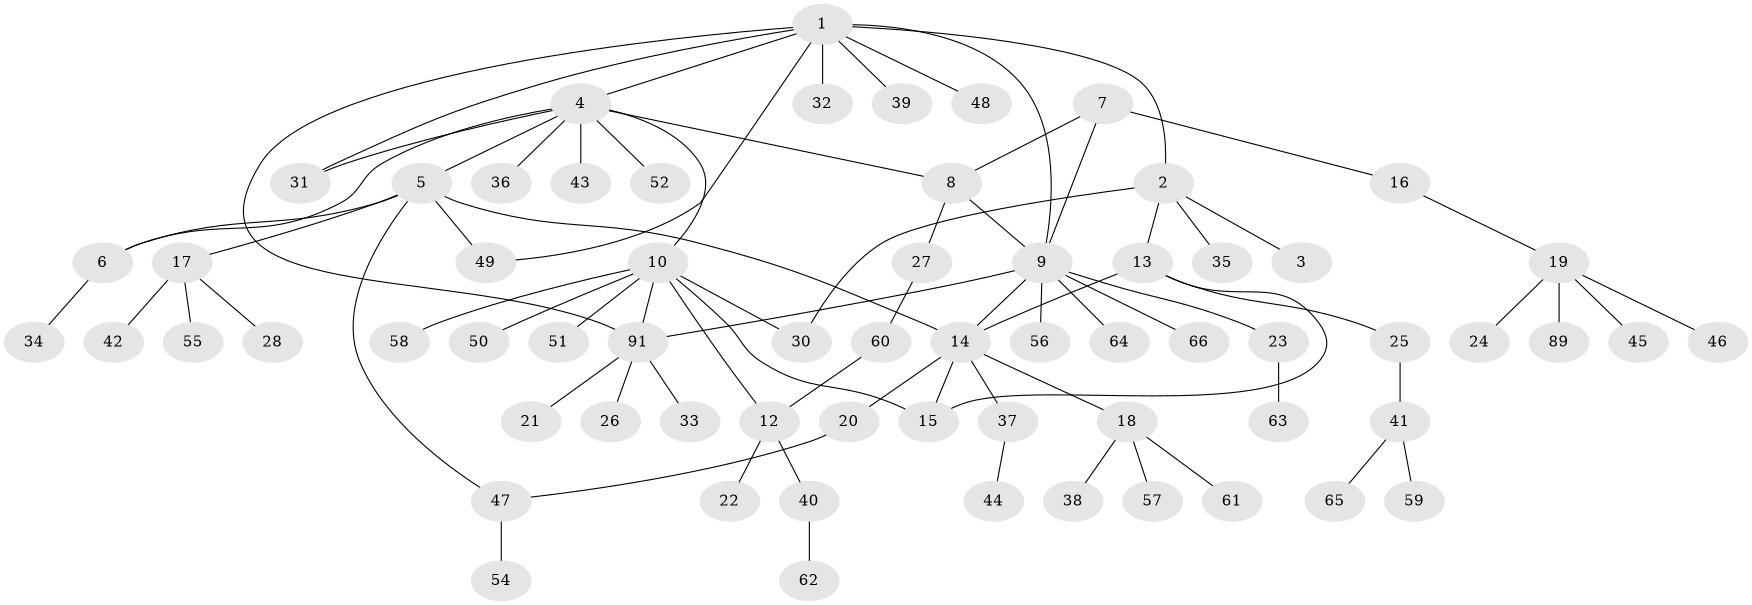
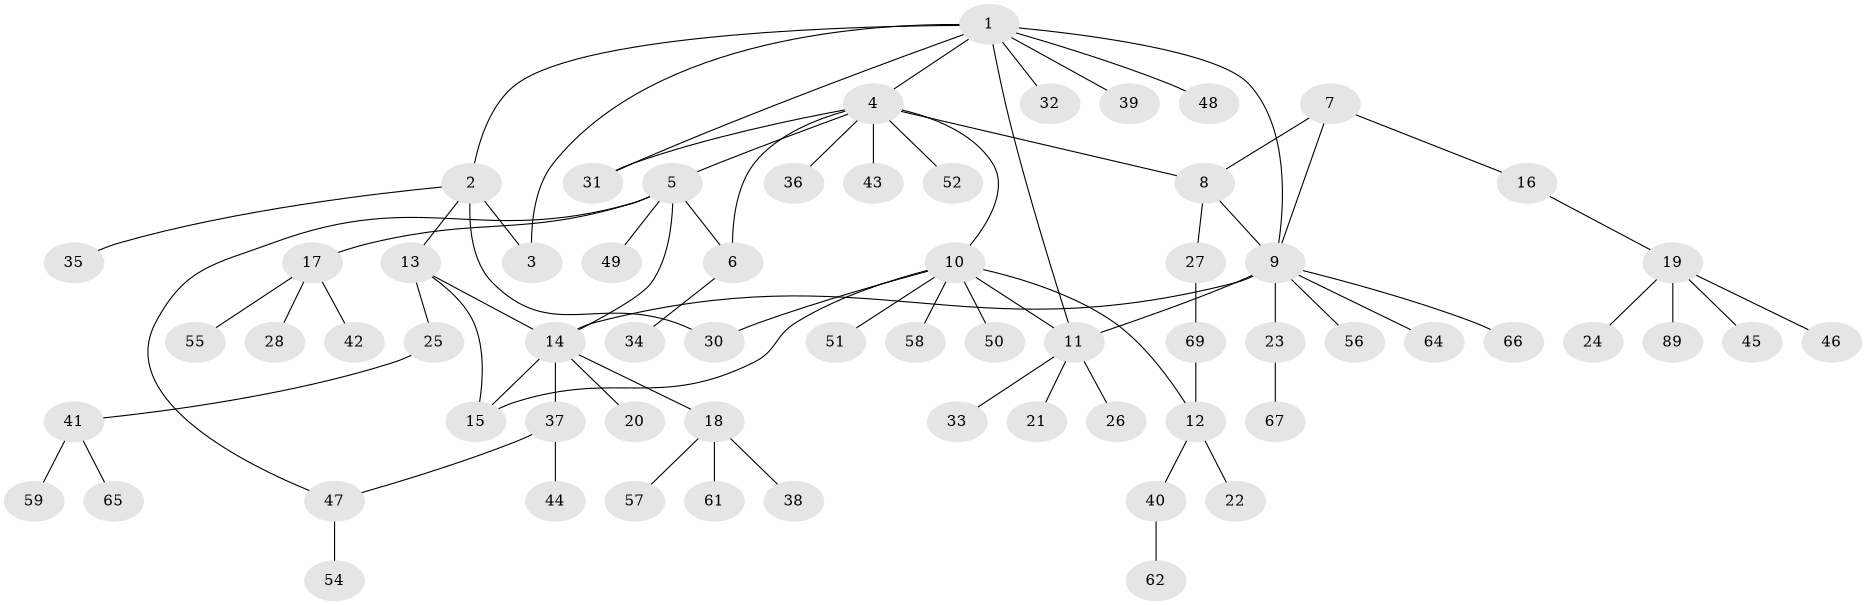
edge "1" -- "49": now "1" -- "3"
node "91": label "91" -> "11"
node "60": label "60" -> "69"
node "63": label "63" -> "67"
edge "20" -- "47": now "37" -- "47"
